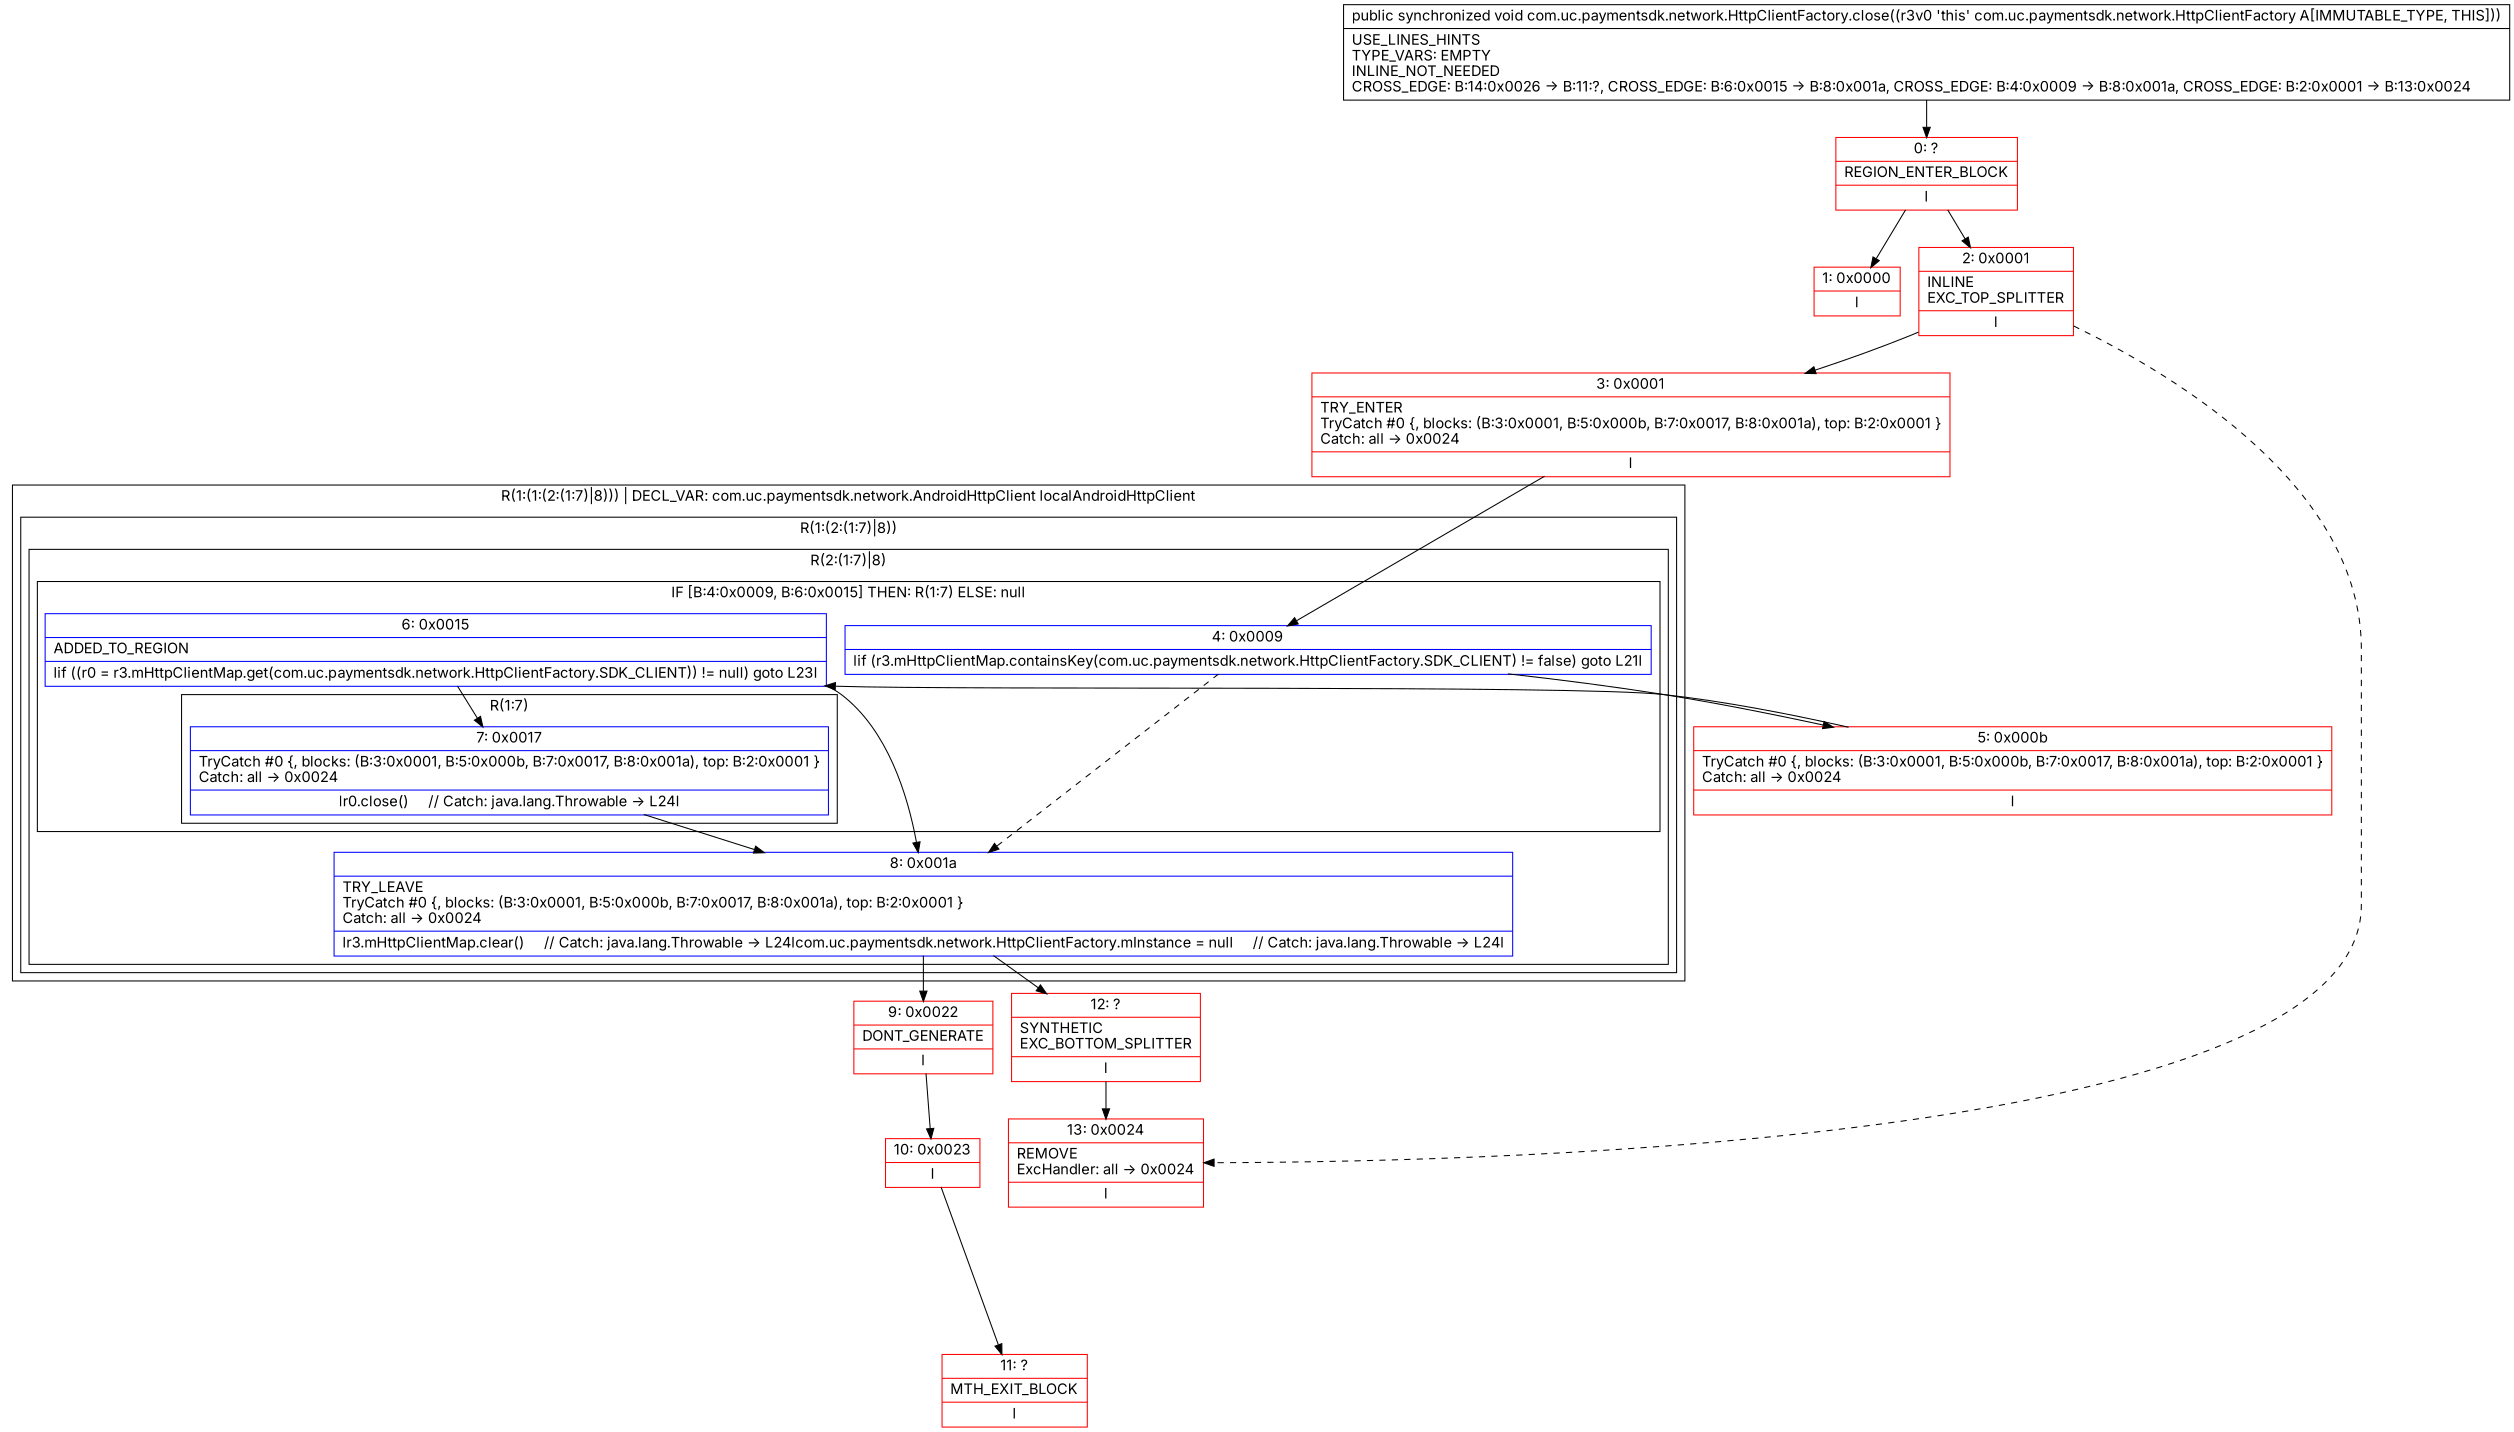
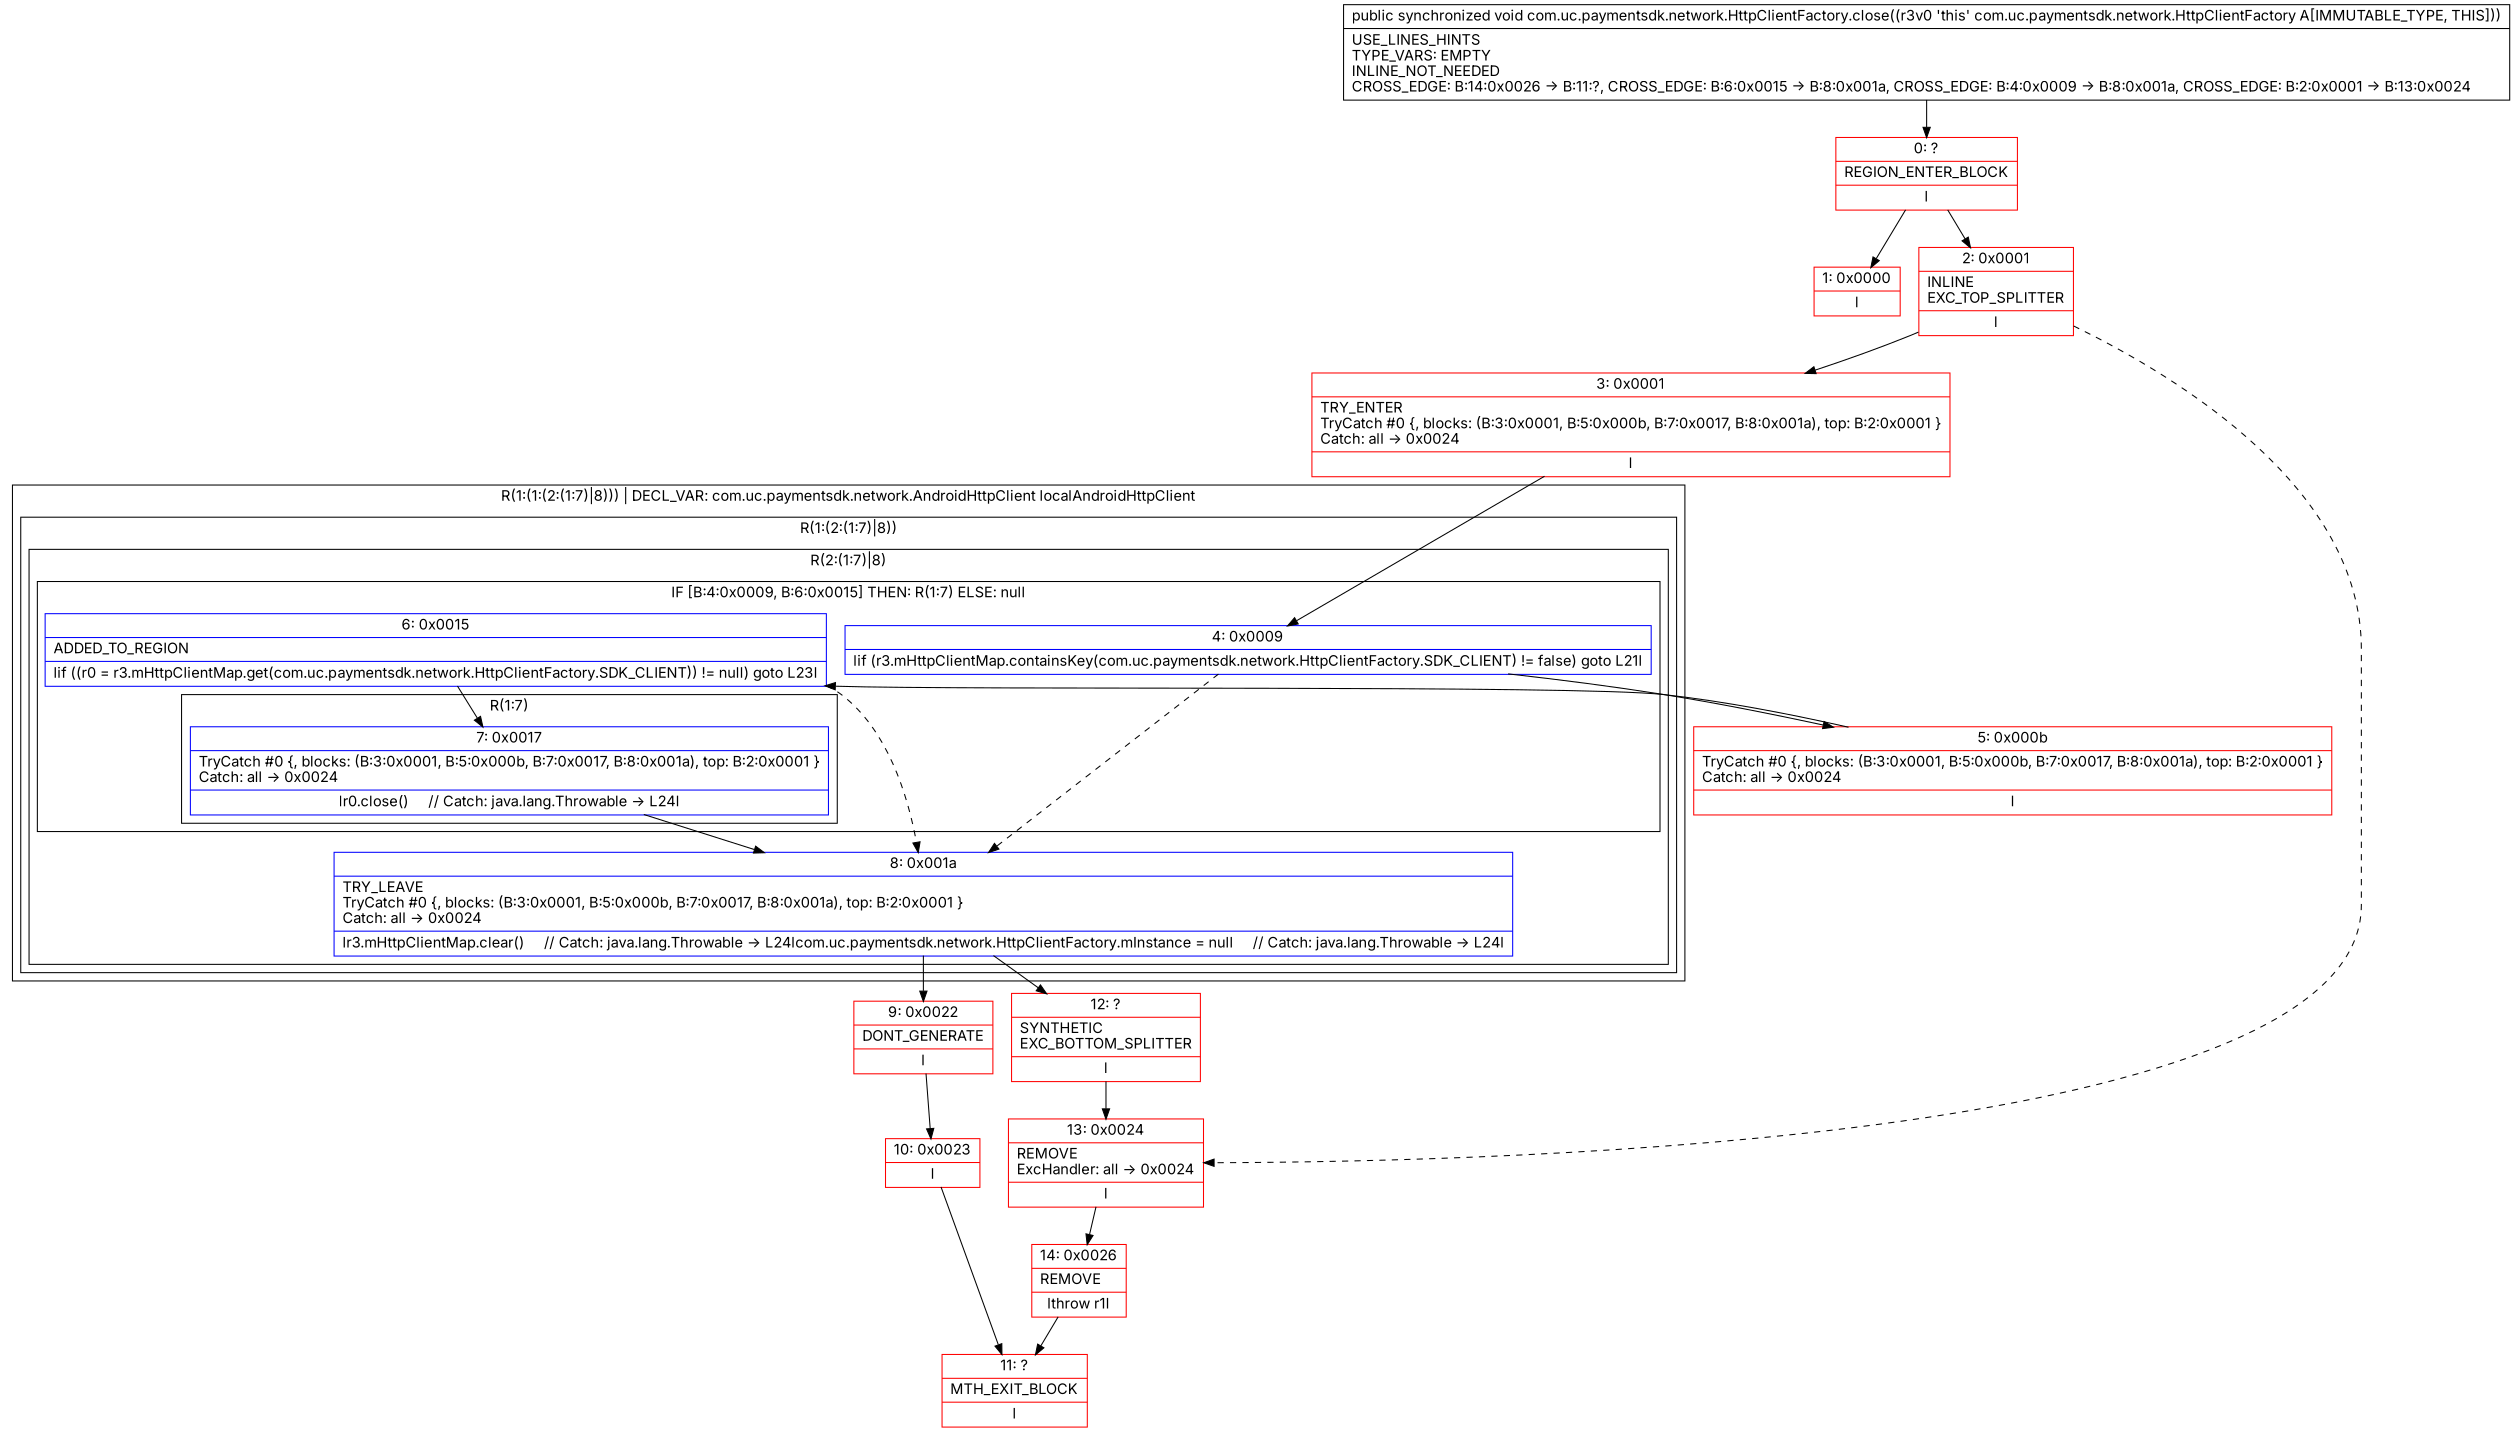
edge "6: 0x0015" -> "8: 0x001a": style solid -> dashed
node "14: 0x0026": added
